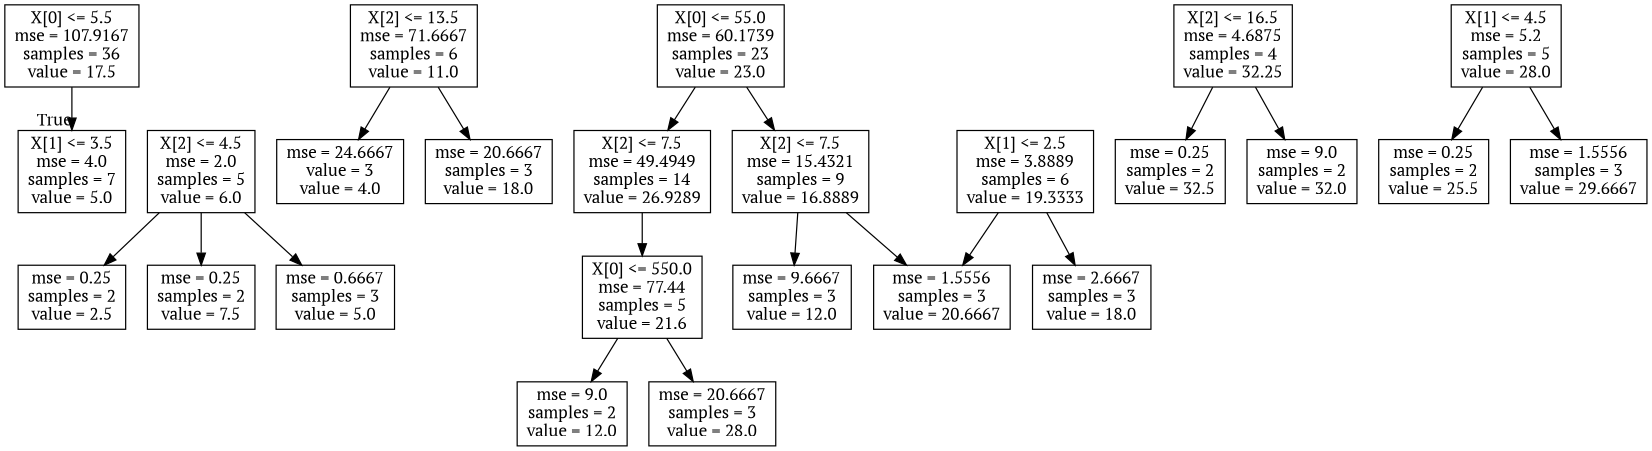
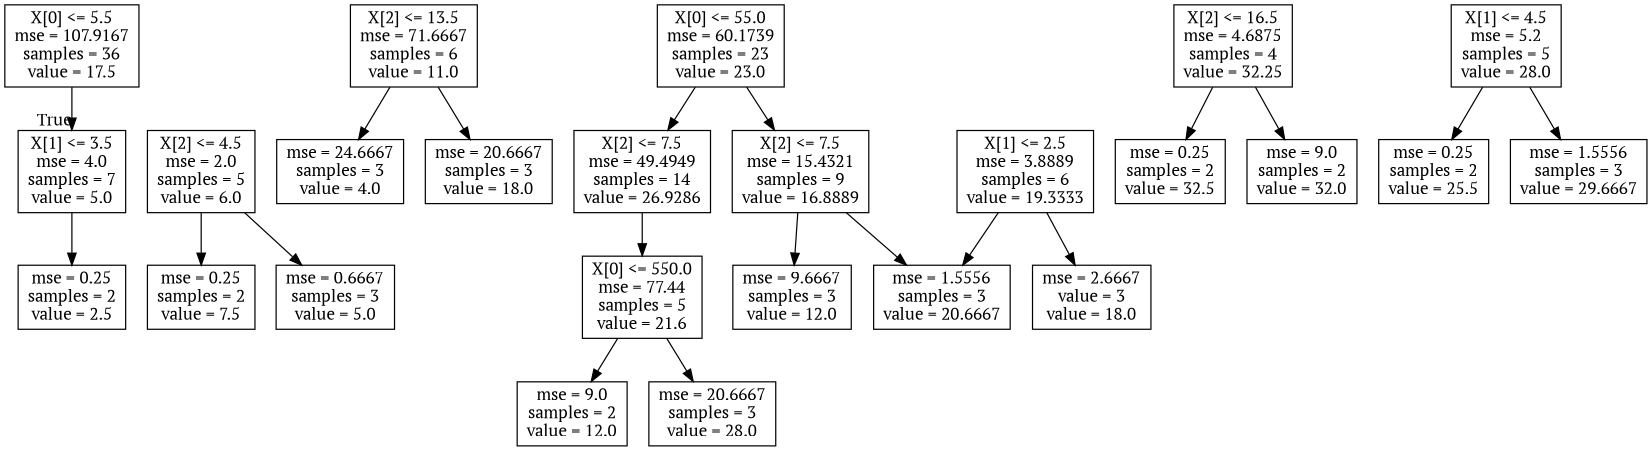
node "mse = 24.6667 value = 3 value = 4.0": label "mse = 24.6667 value = 3 value = 4.0" -> "mse = 24.6667 samples = 3 value = 4.0"
node "X[2] <= 7.5 mse = 49.4949 samples = 14 value = 26.9289": label "X[2] <= 7.5 mse = 49.4949 samples = 14 value = 26.9289" -> "X[2] <= 7.5 mse = 49.4949 samples = 14 value = 26.9286"
edge "X[2] <= 4.5 mse = 2.0 samples = 5 value = 6.0" -> "mse = 0.25 samples = 2 value = 2.5": now "X[1] <= 3.5 mse = 4.0 samples = 7 value = 5.0" -> "mse = 0.25 samples = 2 value = 2.5"
node "mse = 2.6667 samples = 3 value = 18.0": label "mse = 2.6667 samples = 3 value = 18.0" -> "mse = 2.6667 value = 3 value = 18.0"
